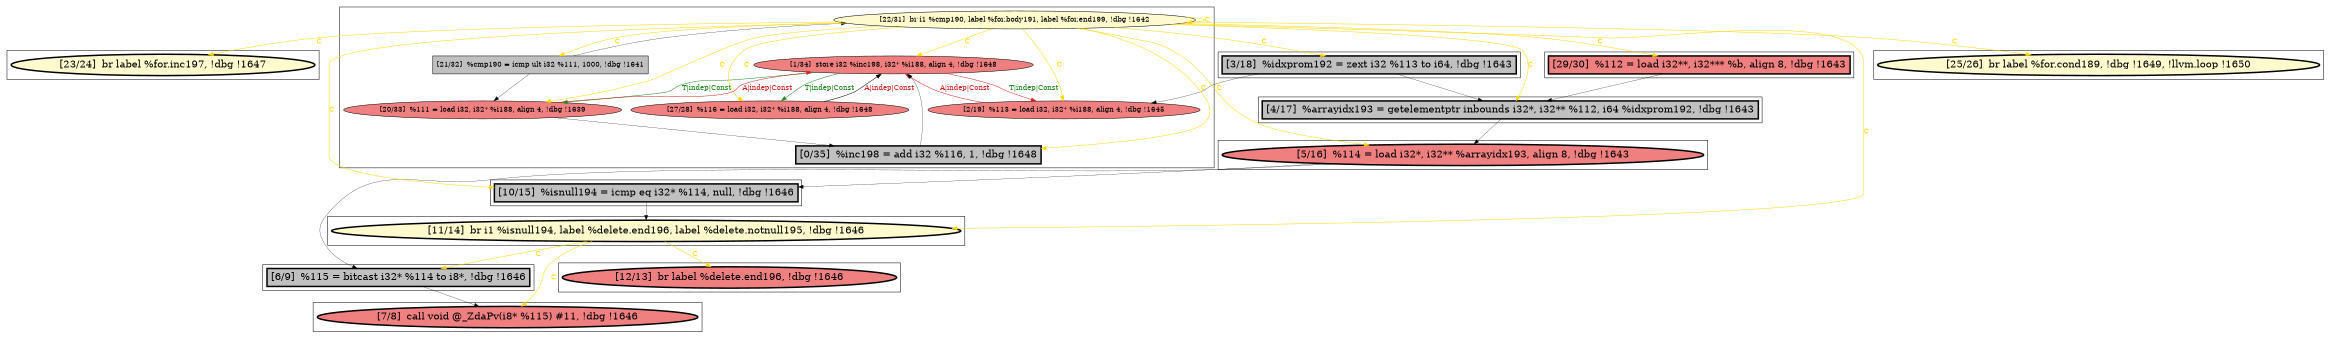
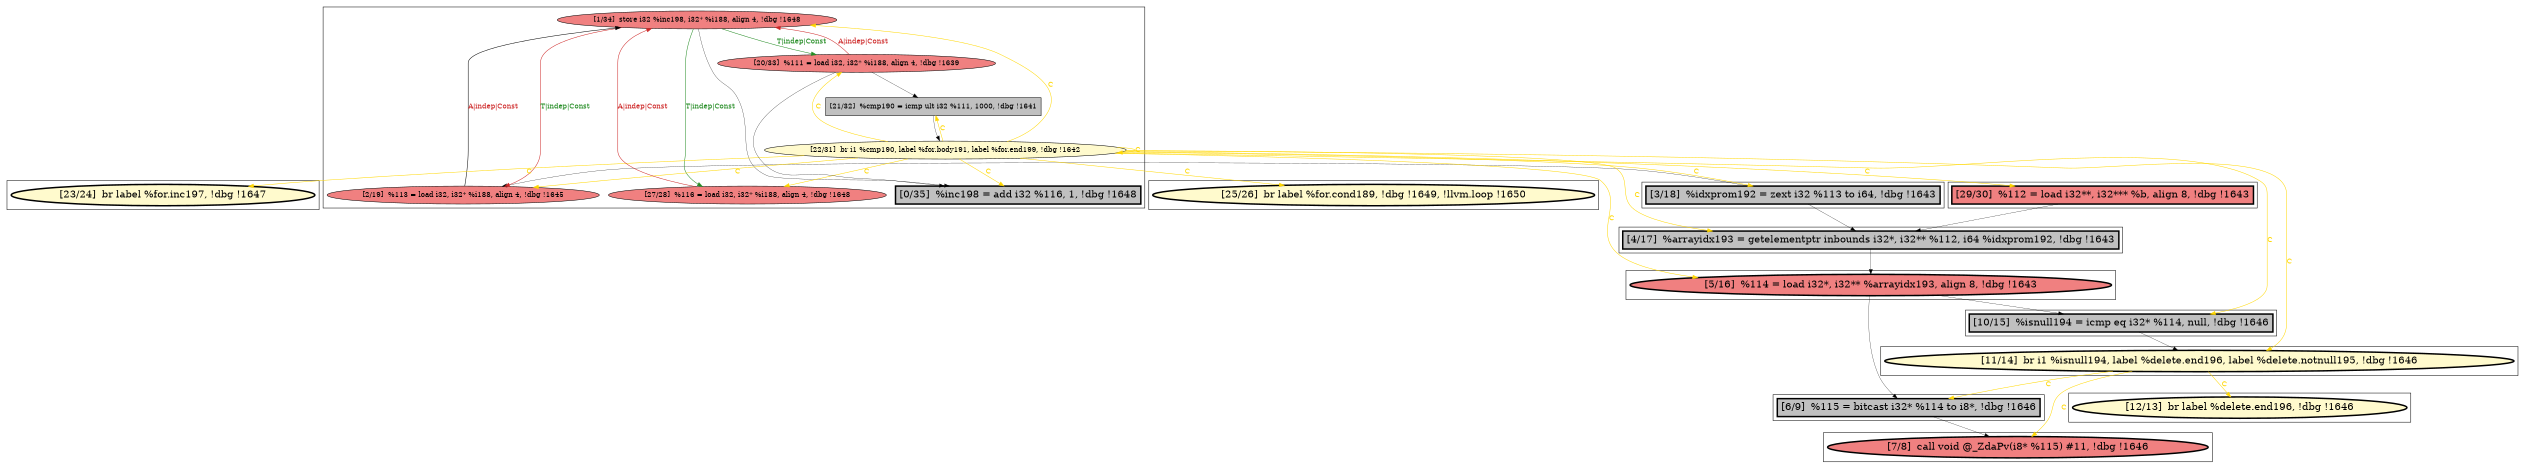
edge "[21/32]  %cmp190 = icmp ult i32 %111, 1000, !dbg !1641" -> "[20/33]  %111 = load i32, i32* %i188, align 4, !dbg !1639": reversed
edge "[27/28]  %116 = load i32, i32* %i188, align 4, !dbg !1648" -> "[1/34]  store i32 %inc198, i32* %i188, align 4, !dbg !1648": color black -> firebrick3
edge "[2/19]  %113 = load i32, i32* %i188, align 4, !dbg !1645" -> "[1/34]  store i32 %inc198, i32* %i188, align 4, !dbg !1648": color firebrick3 -> black
edge "[0/35]  %inc198 = add i32 %116, 1, !dbg !1648" -> "[1/34]  store i32 %inc198, i32* %i188, align 4, !dbg !1648": reversed
node "[12/13]  br label %delete.end196, !dbg !1646": fillcolor lightcoral -> lemonchiffon
